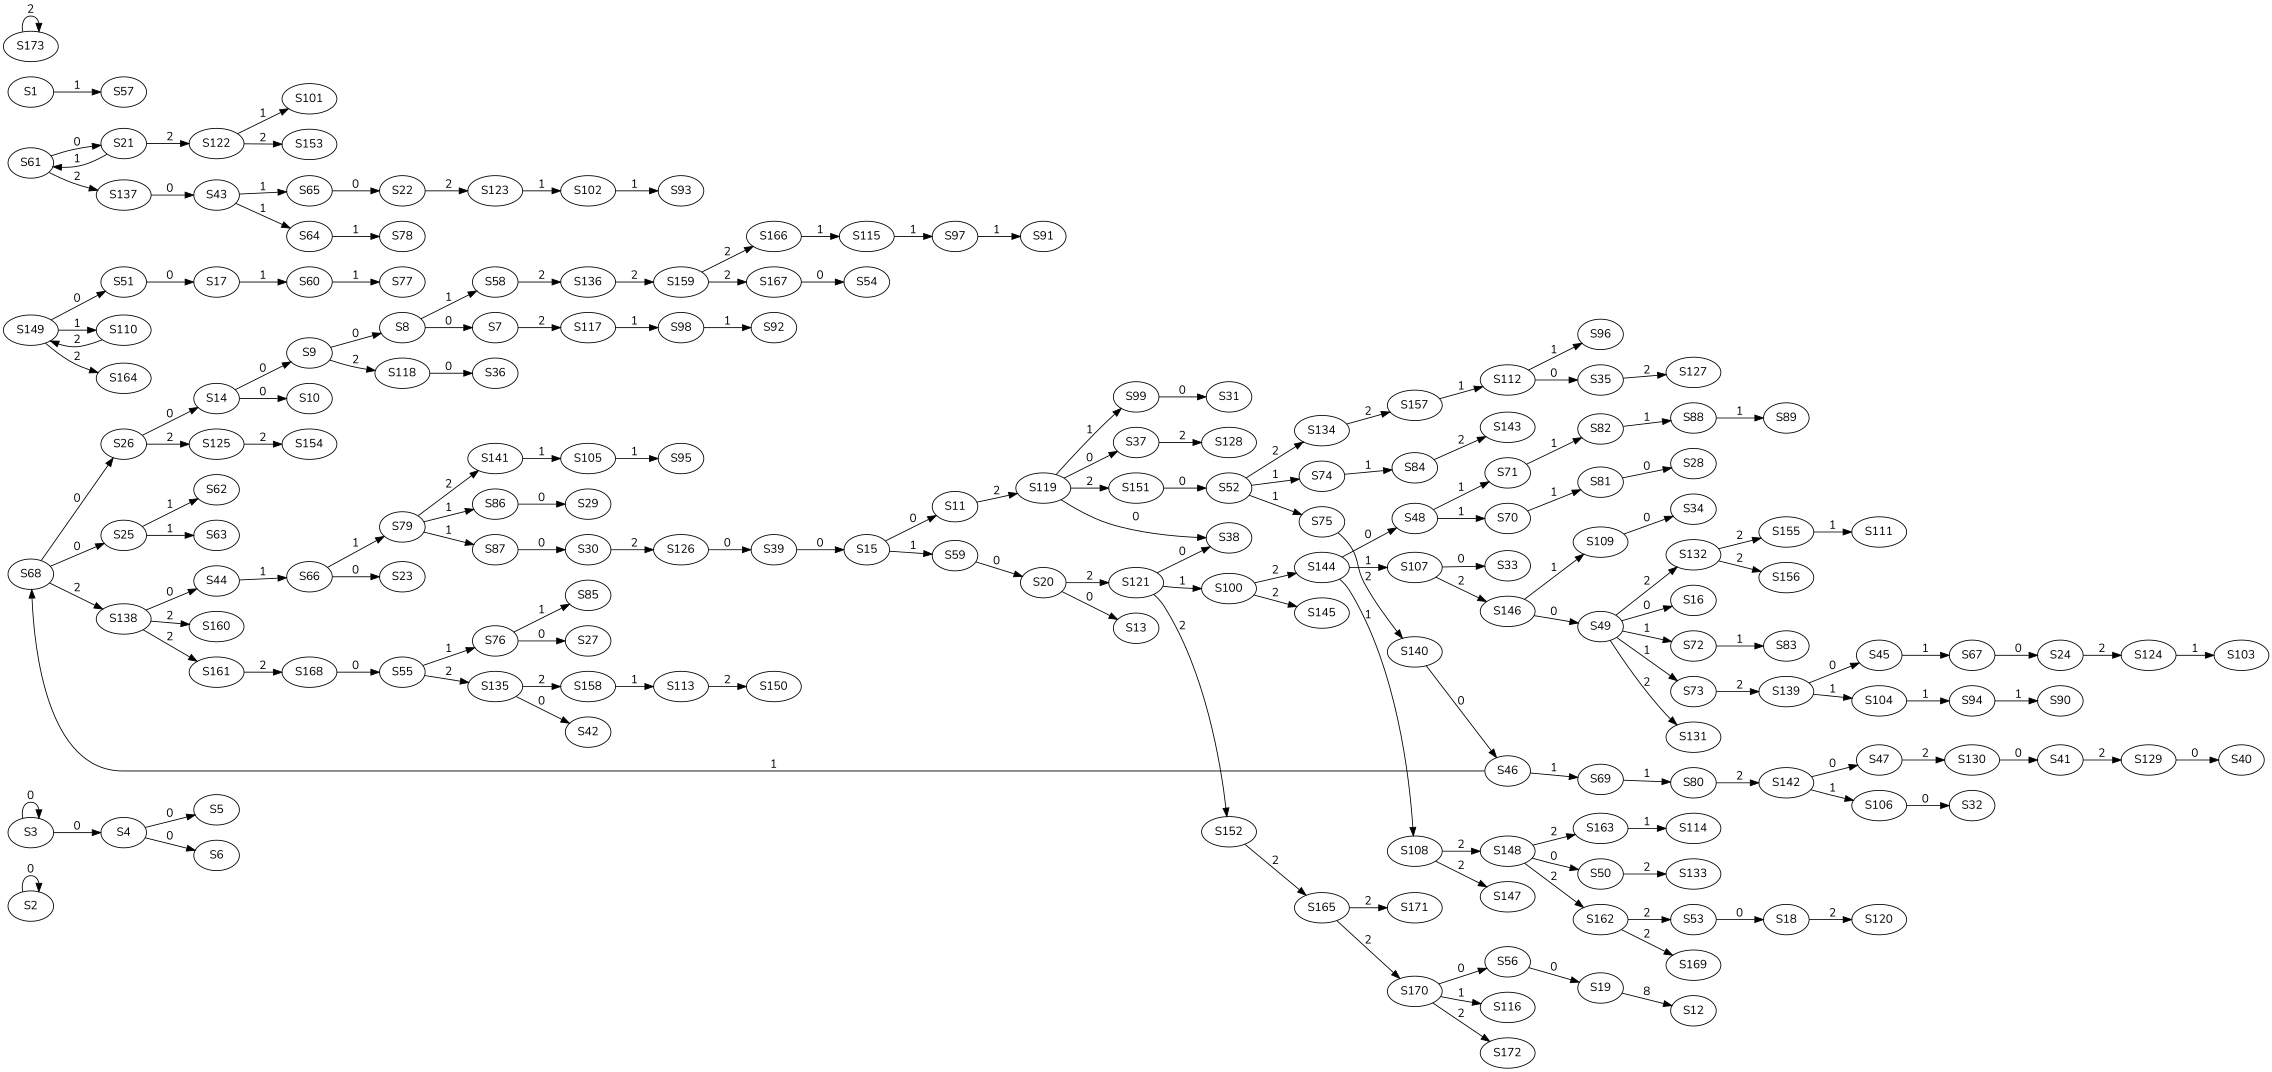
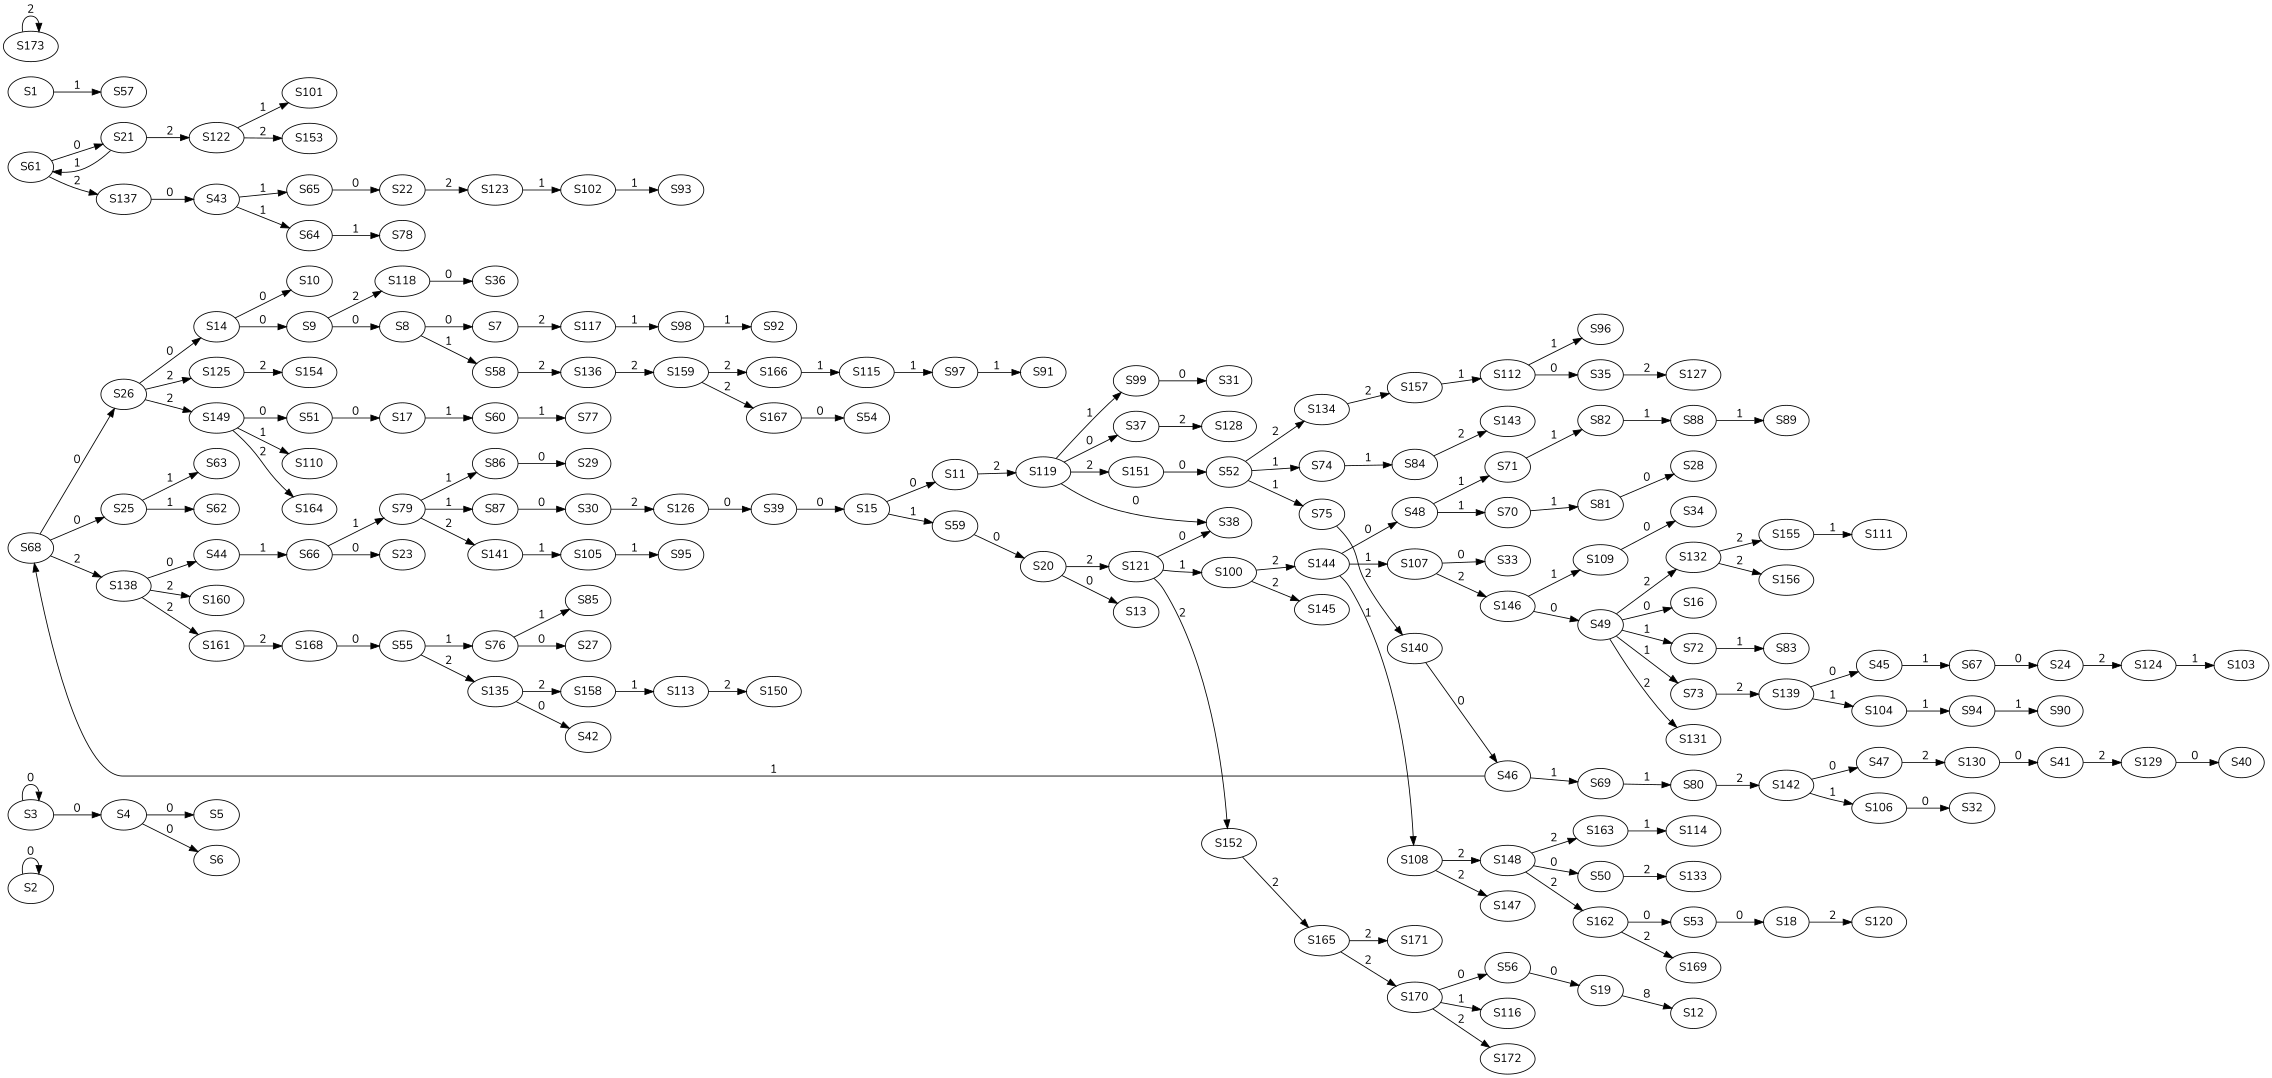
edge "S110" -> "S149": now "S26" -> "S149"
edge "S162" -> "S53": label "2" -> "0"
